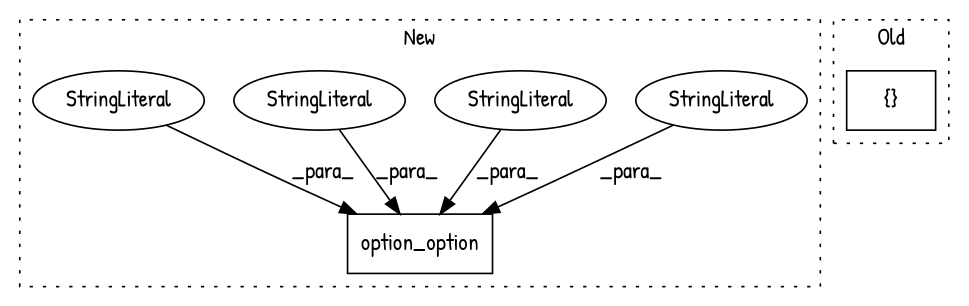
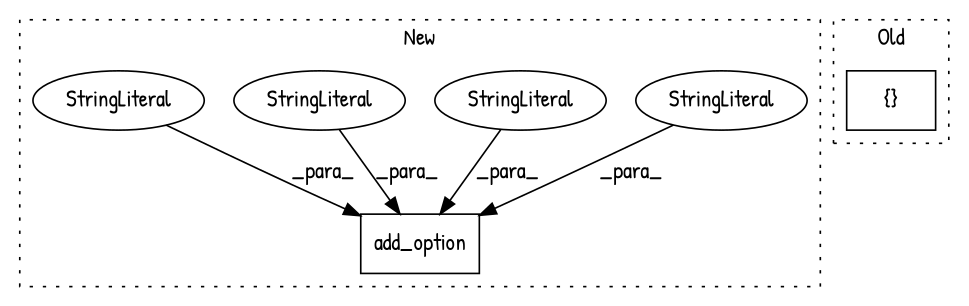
node "option_option": label "option_option" -> "add_option"
